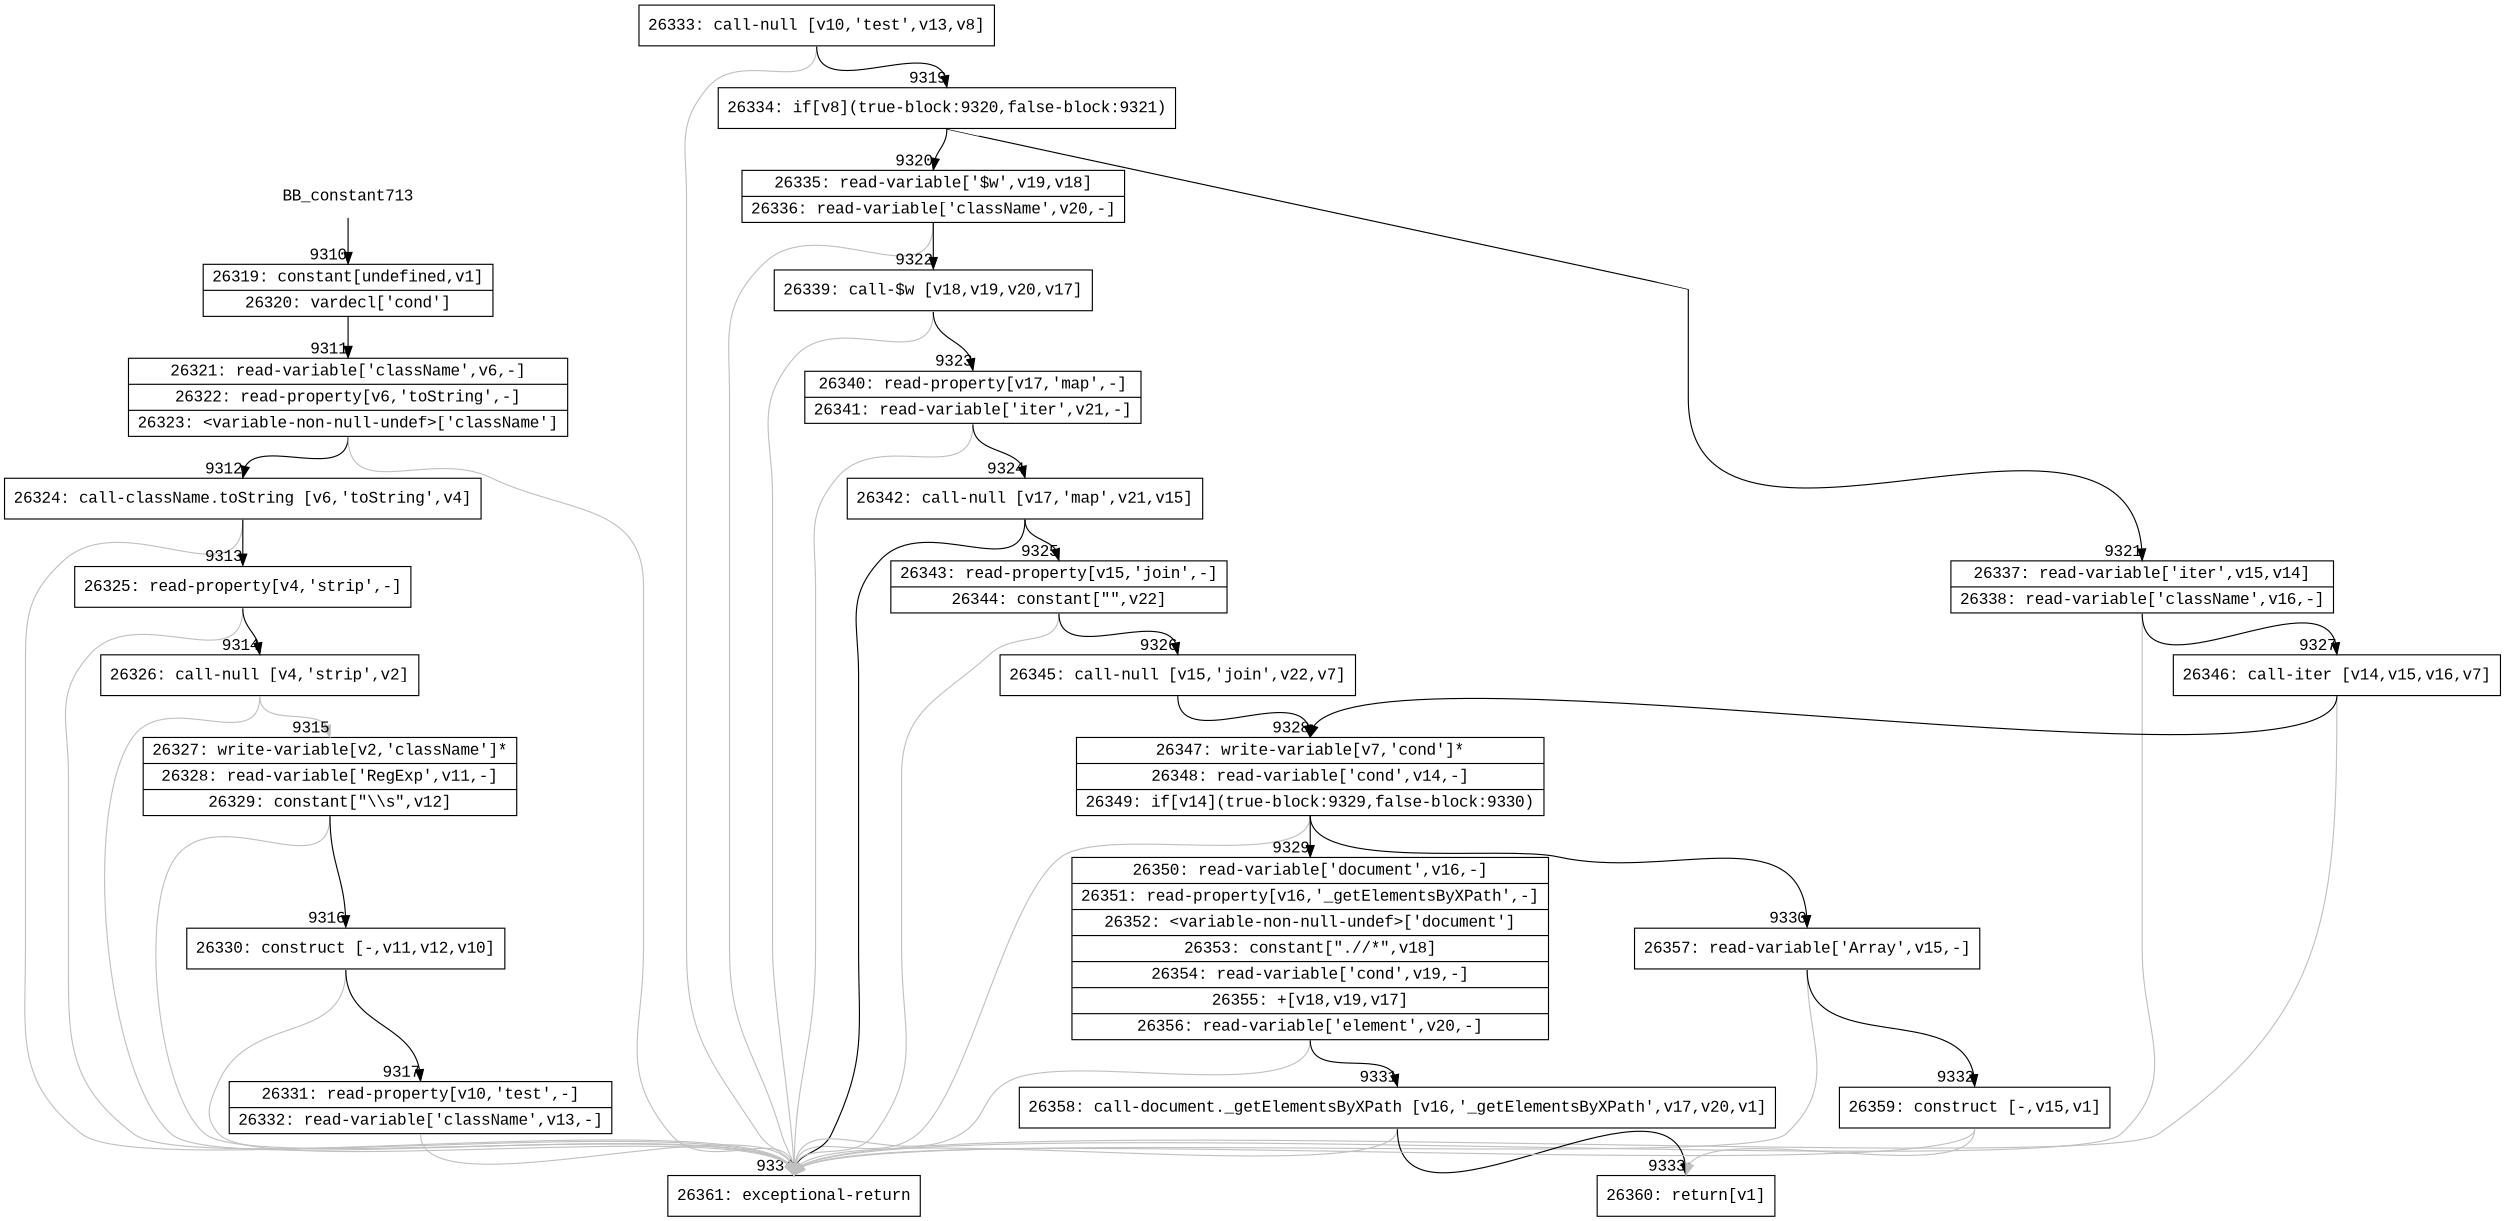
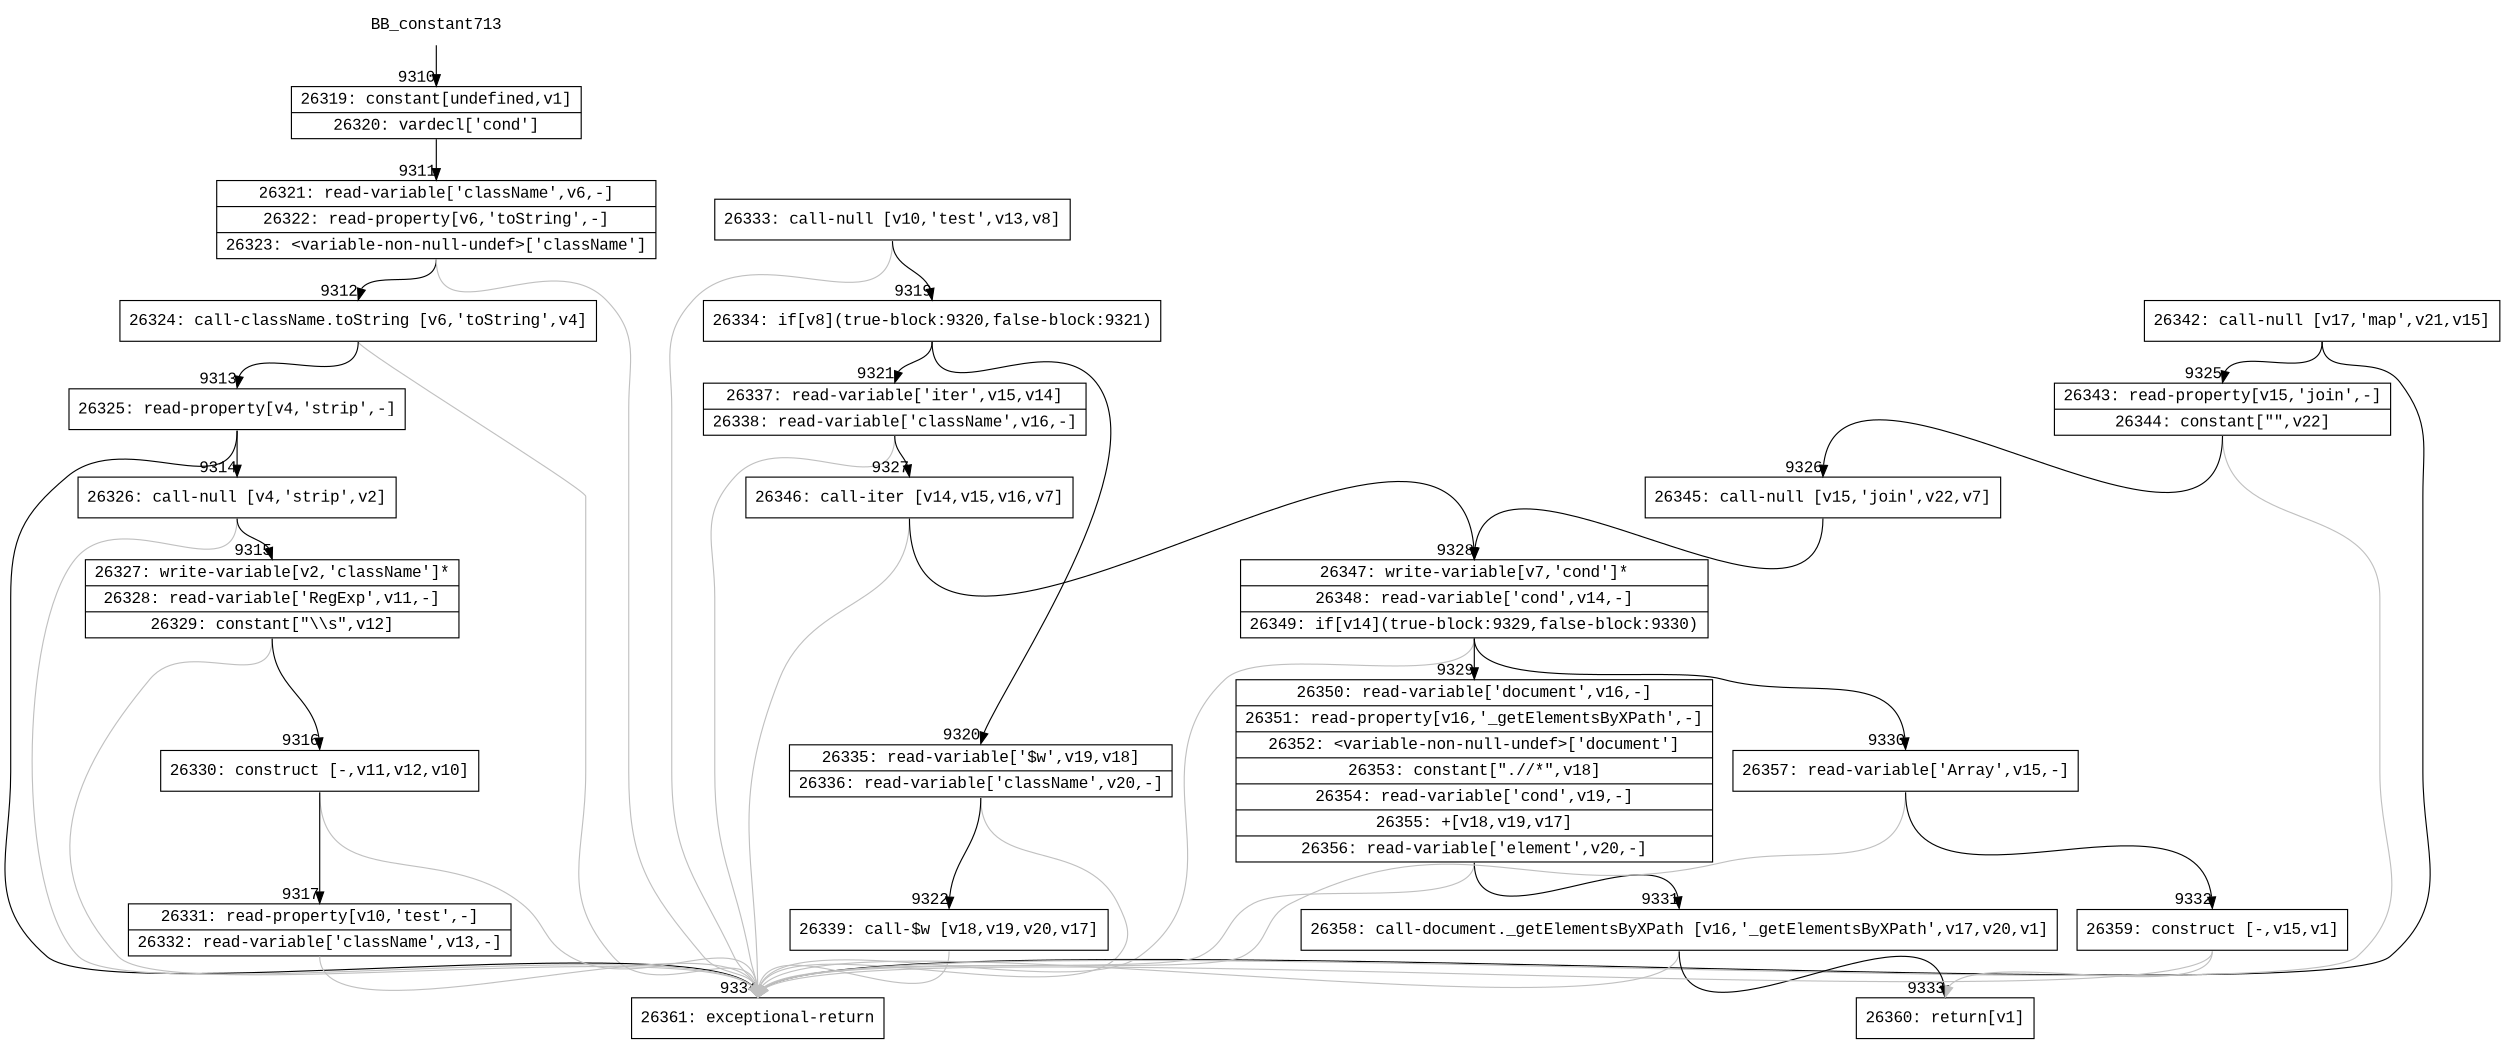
node "26340: read-property[v17,'map',-]": removed
edge "26326: call-null [v4,'strip',v2]" -> "26327: write-variable[v2,'className']*": color gray -> black
edge "26325: read-property[v4,'strip',-]" -> "26361: exceptional-return": color gray -> black
